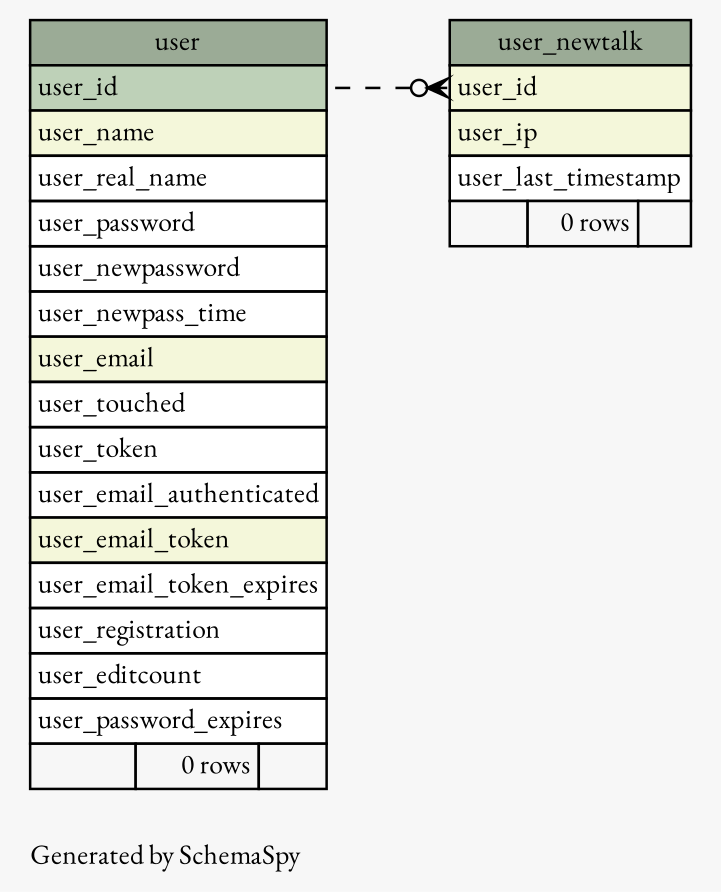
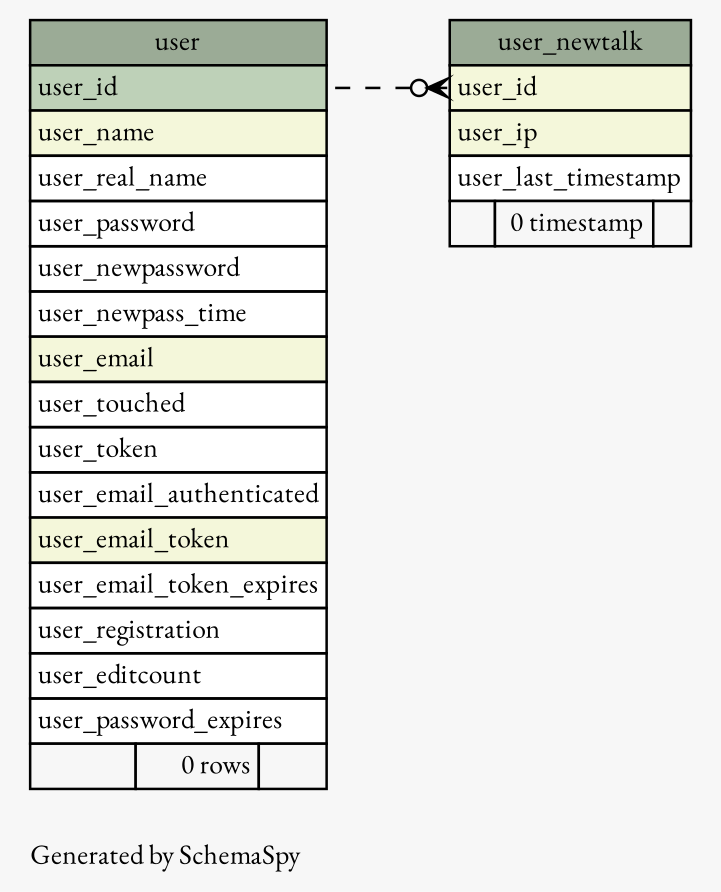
node "user_newtalk": text "0 rows" -> "0 timestamp"
